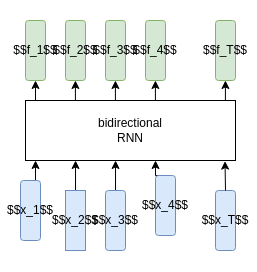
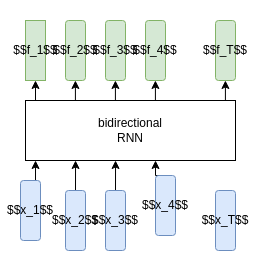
node "$$f_1$$": shape rounded rectangle -> rectangle
edge "$$x_T$$" -> "bidirectional RNN": removed
node "$$x_2$$": shape rectangle -> rounded rectangle
